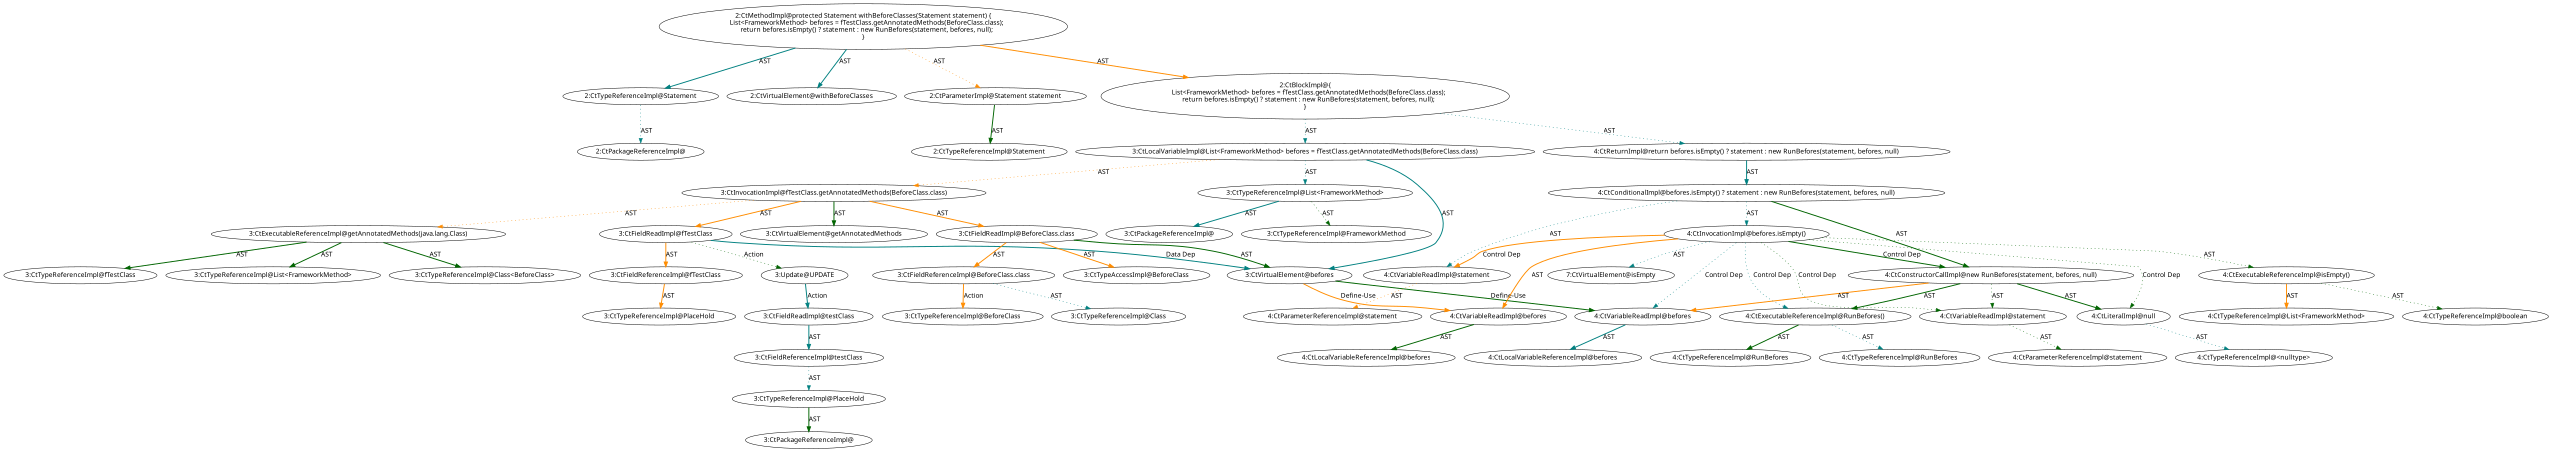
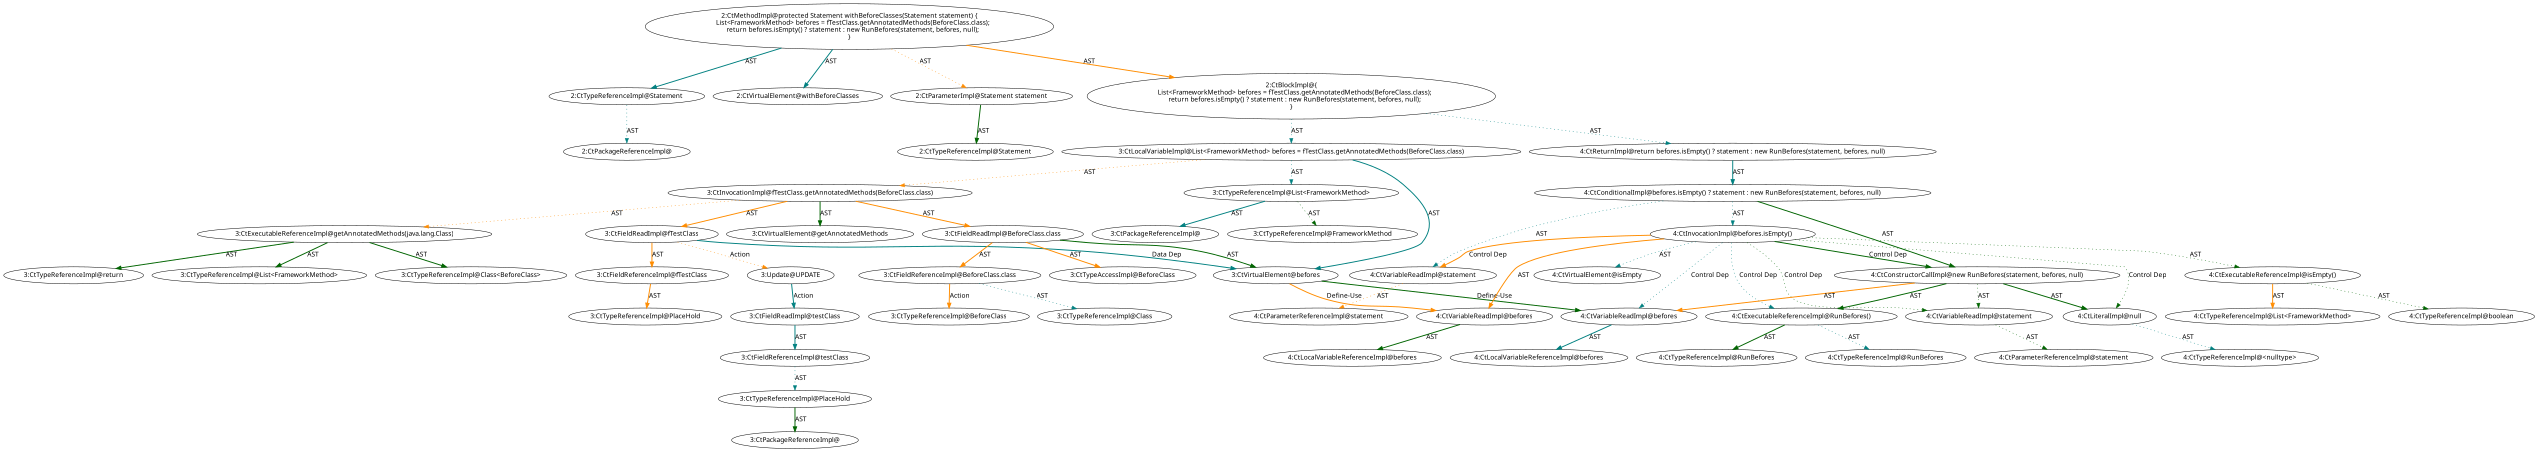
edge "3:CtFieldReadImpl@fTestClass" -> "3:Update@UPDATE": color darkgreen -> darkorange
node "3:CtTypeReferenceImpl@fTestClass": label "3:CtTypeReferenceImpl@fTestClass" -> "3:CtTypeReferenceImpl@return"
node "7:CtVirtualElement@isEmpty": label "7:CtVirtualElement@isEmpty" -> "4:CtVirtualElement@isEmpty"
